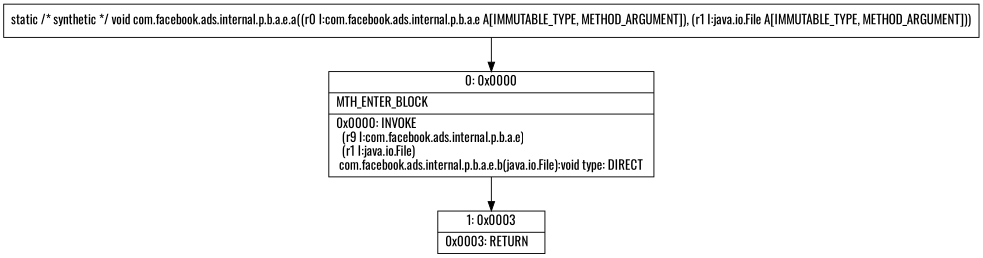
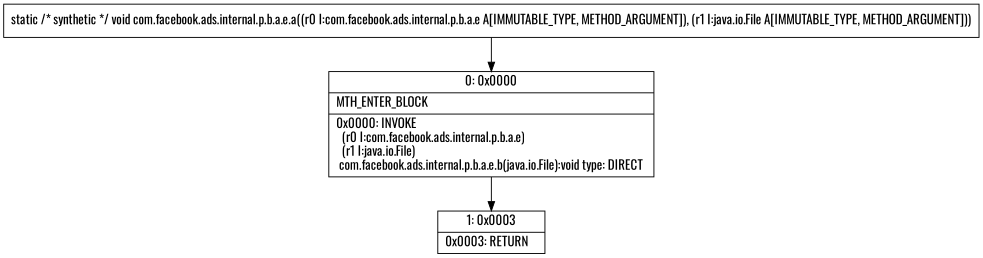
node "0: 0x0000": text "(r9 I:com.facebook.ads.internal.p.b.a.e)" -> "(r0 I:com.facebook.ads.internal.p.b.a.e)"
